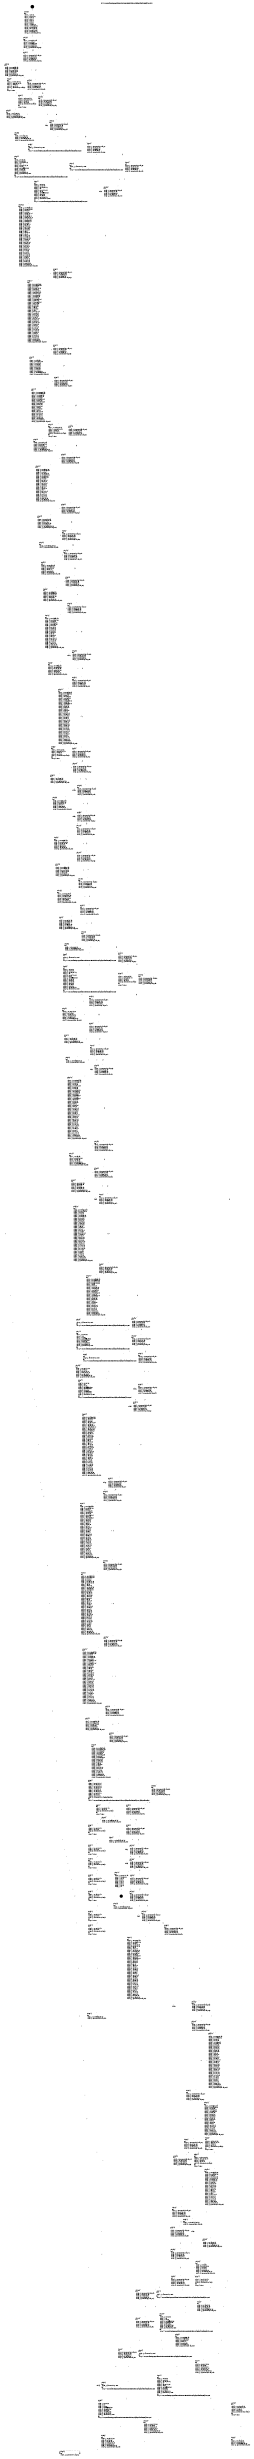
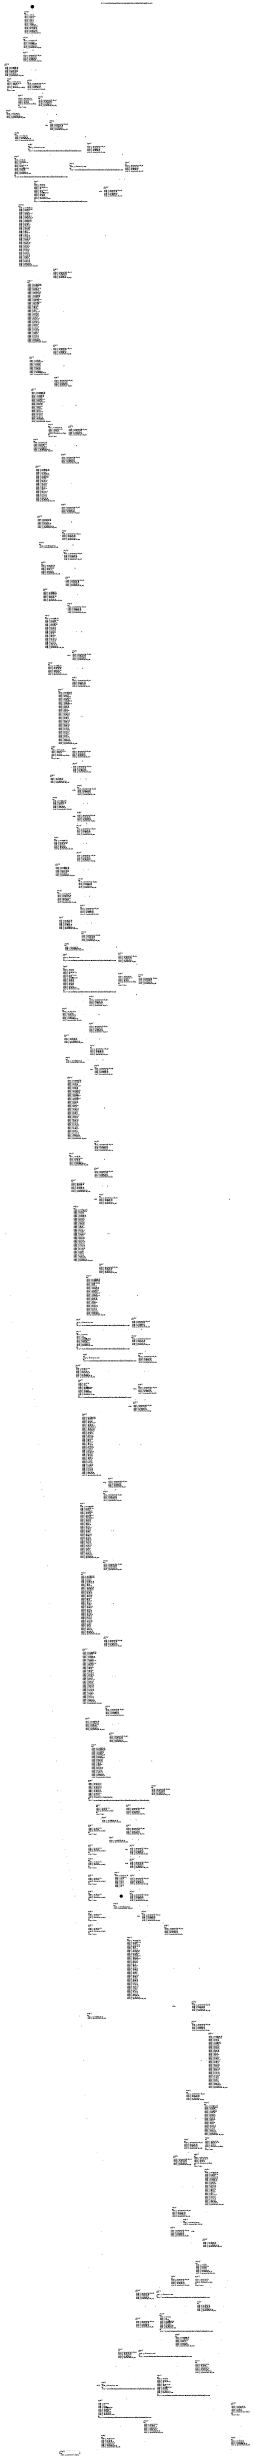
node "0x401bae [28]": removed
